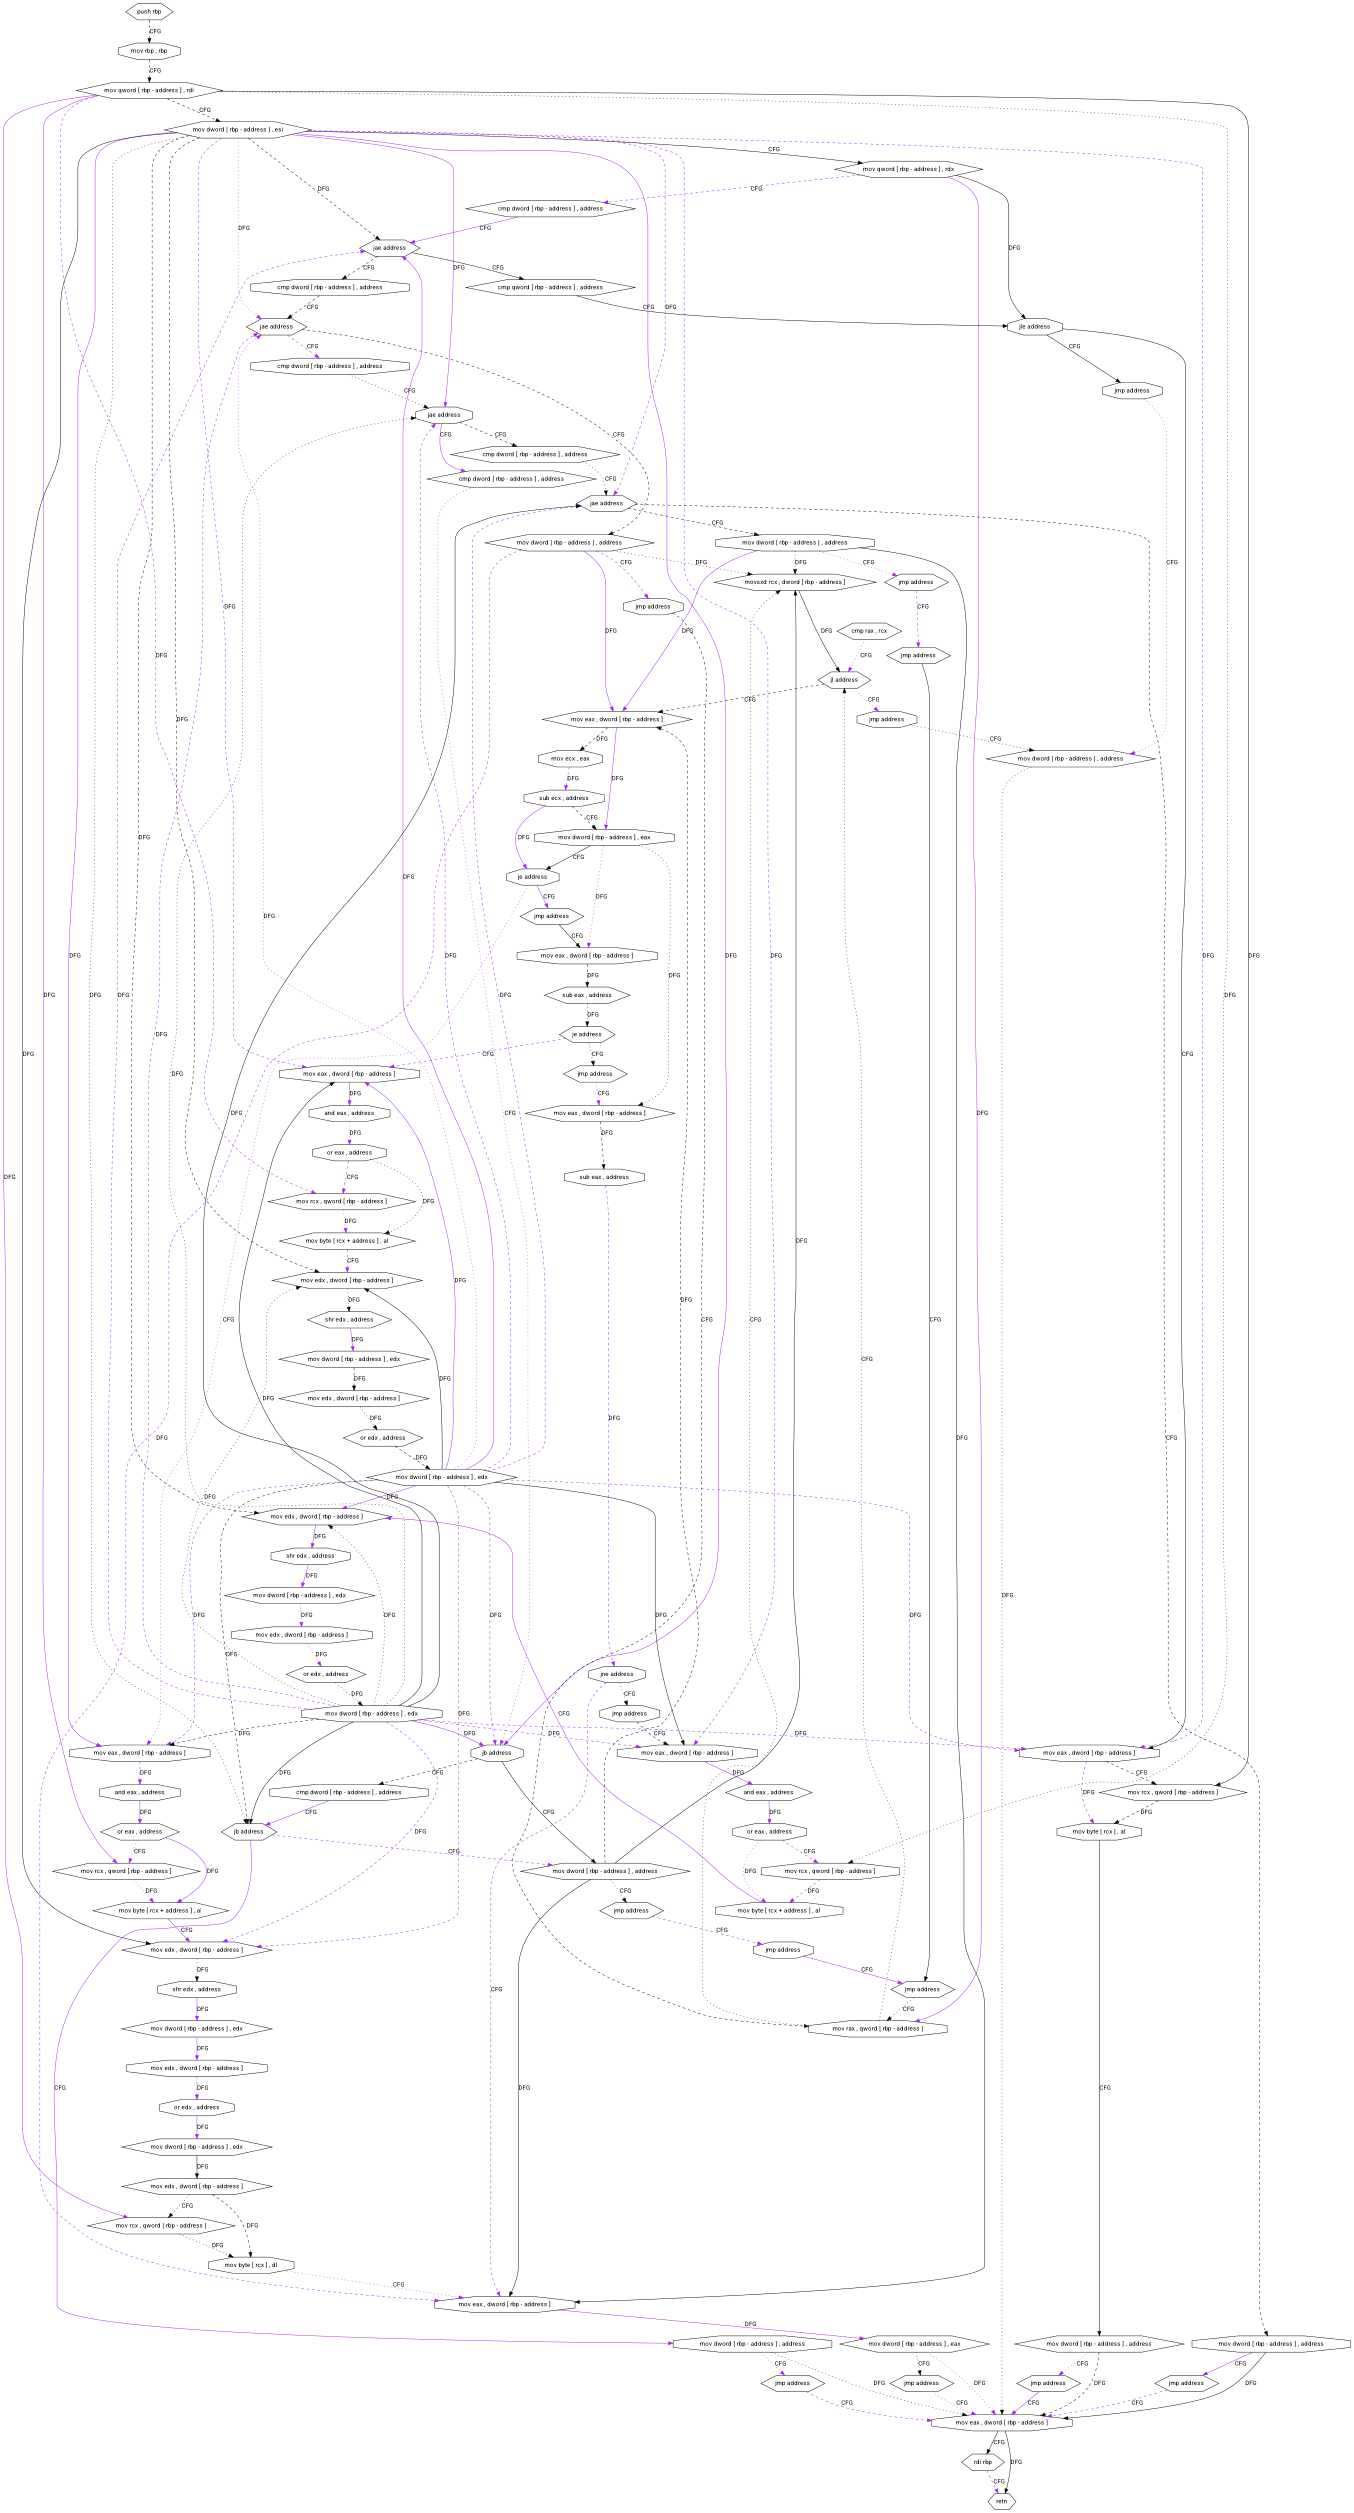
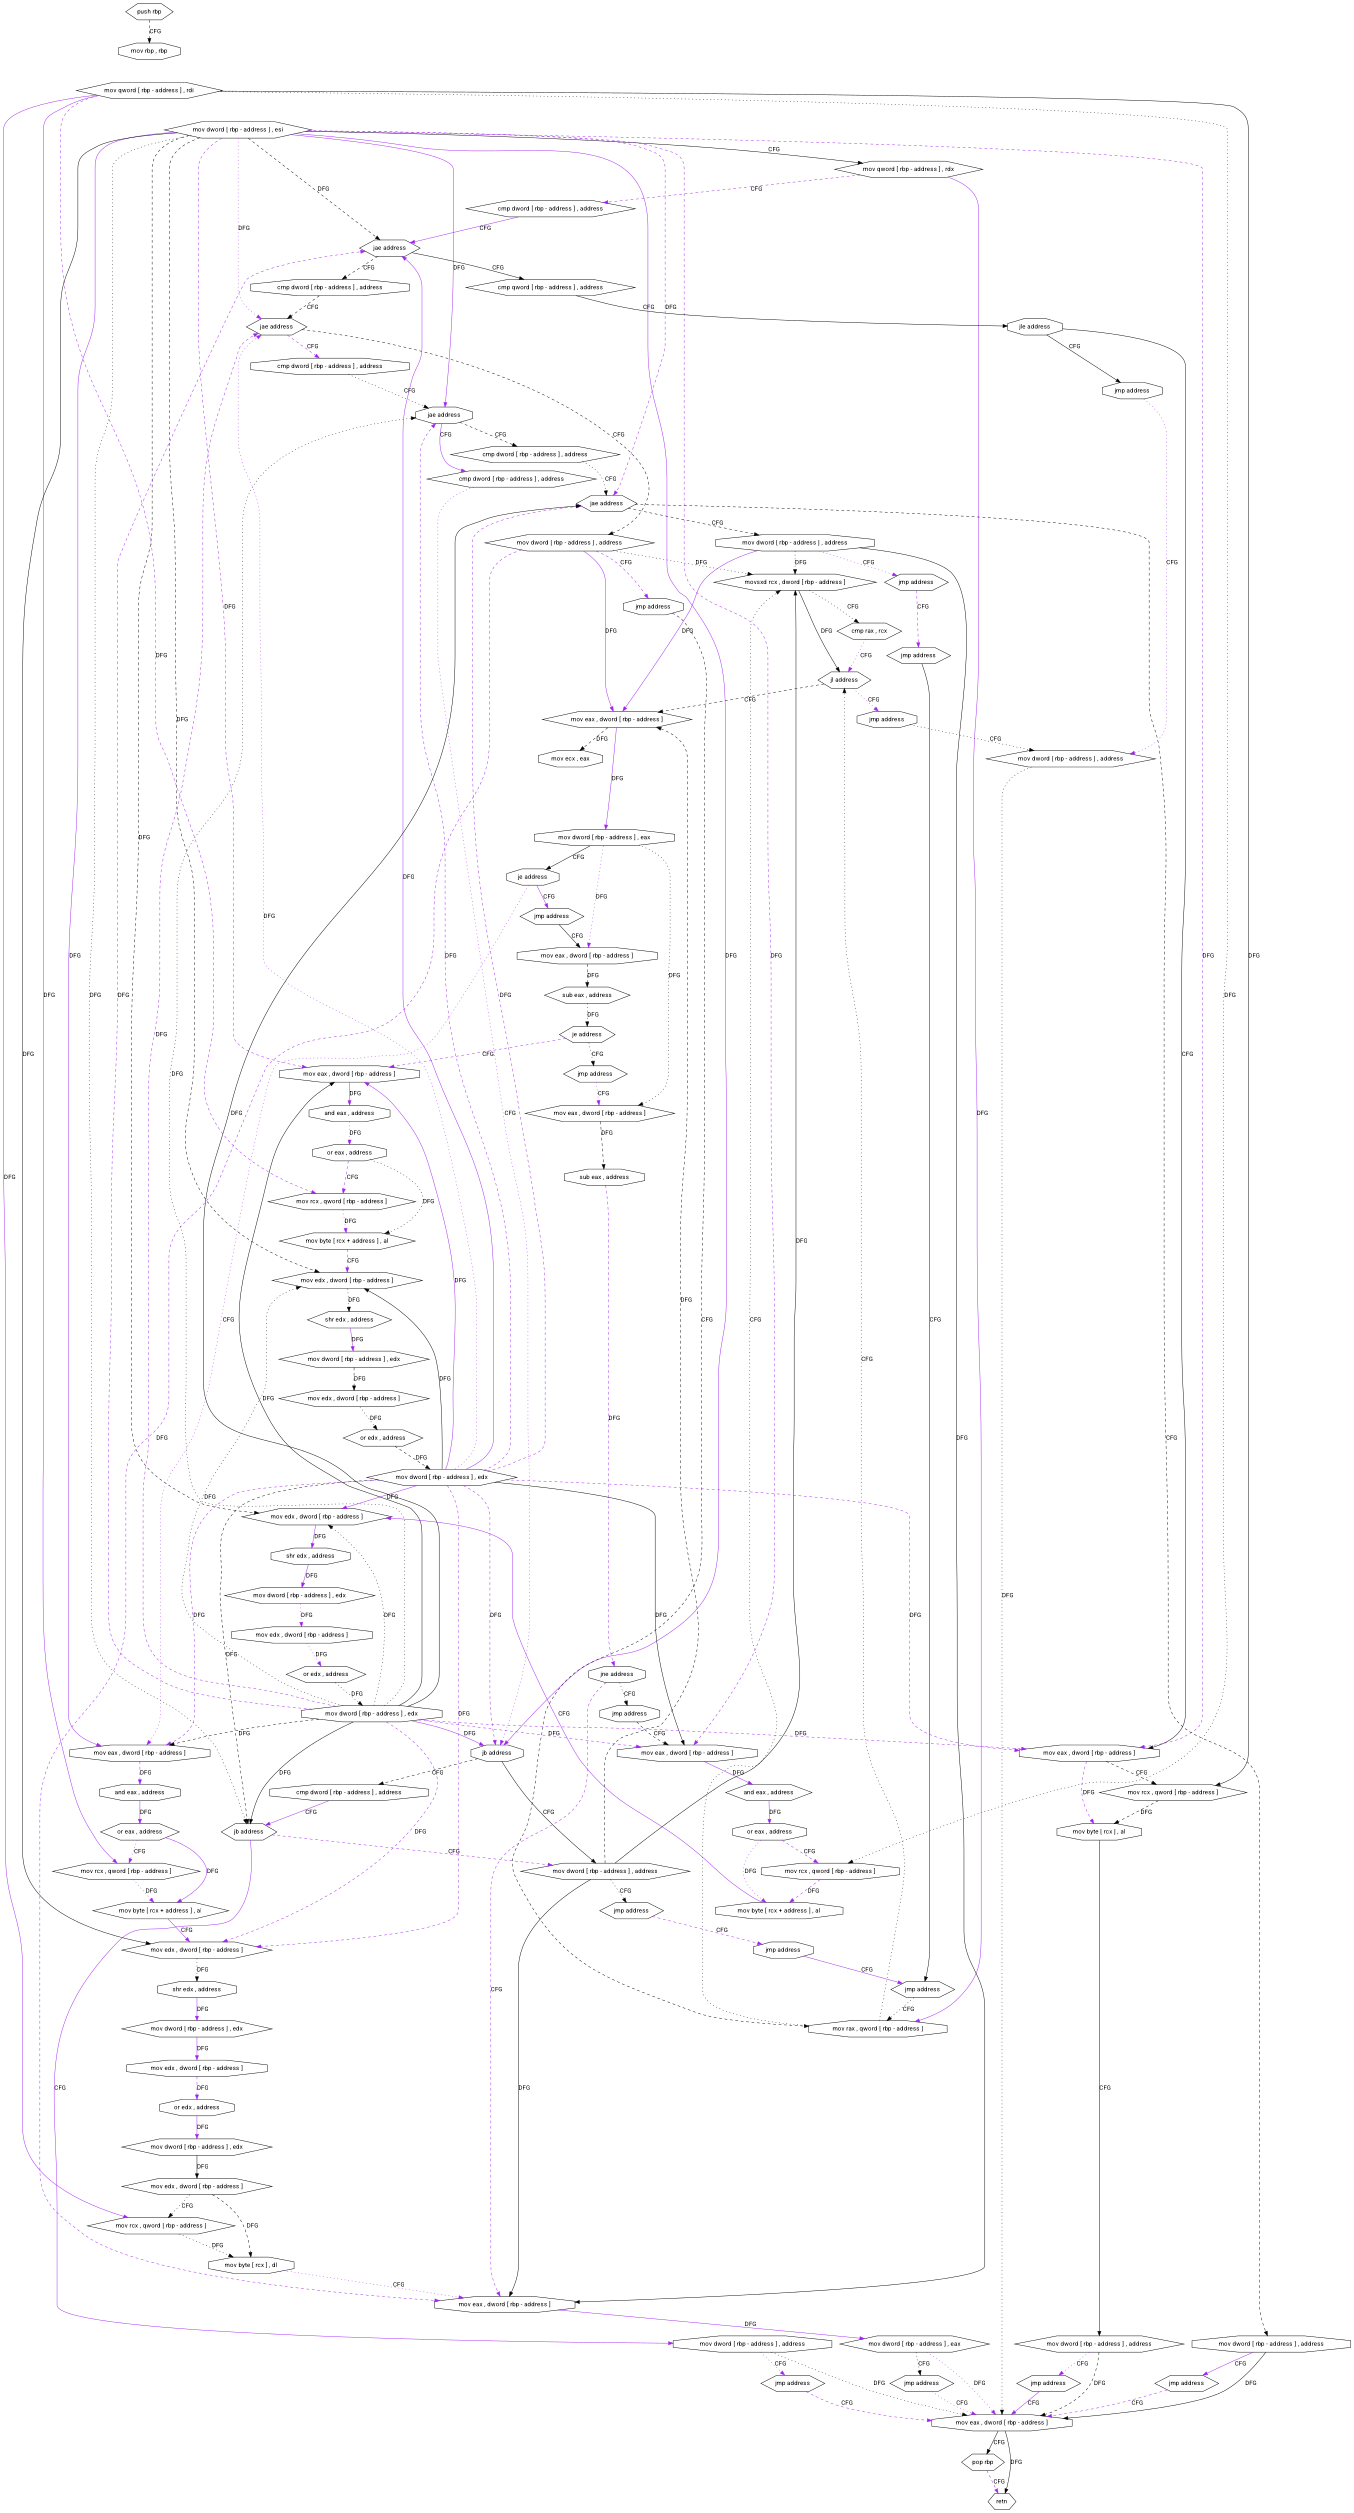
edge "mov rbp , rbp" -> "mov qword [ rbp - address ] , rdi": removed, label "CFG"
edge "mov qword [ rbp - address ] , rdi" -> "mov dword [ rbp - address ] , esi": removed, label "CFG"
edge "mov qword [ rbp - address ] , rdx" -> "jle address": removed, label "DFG"
edge "movsxd rcx , dword [ rbp - address ]" -> "cmp rax , rcx": added, label "CFG"
node "sub ecx , address": removed
node "rdi rbp": label "rdi rbp" -> "pop rbp"
